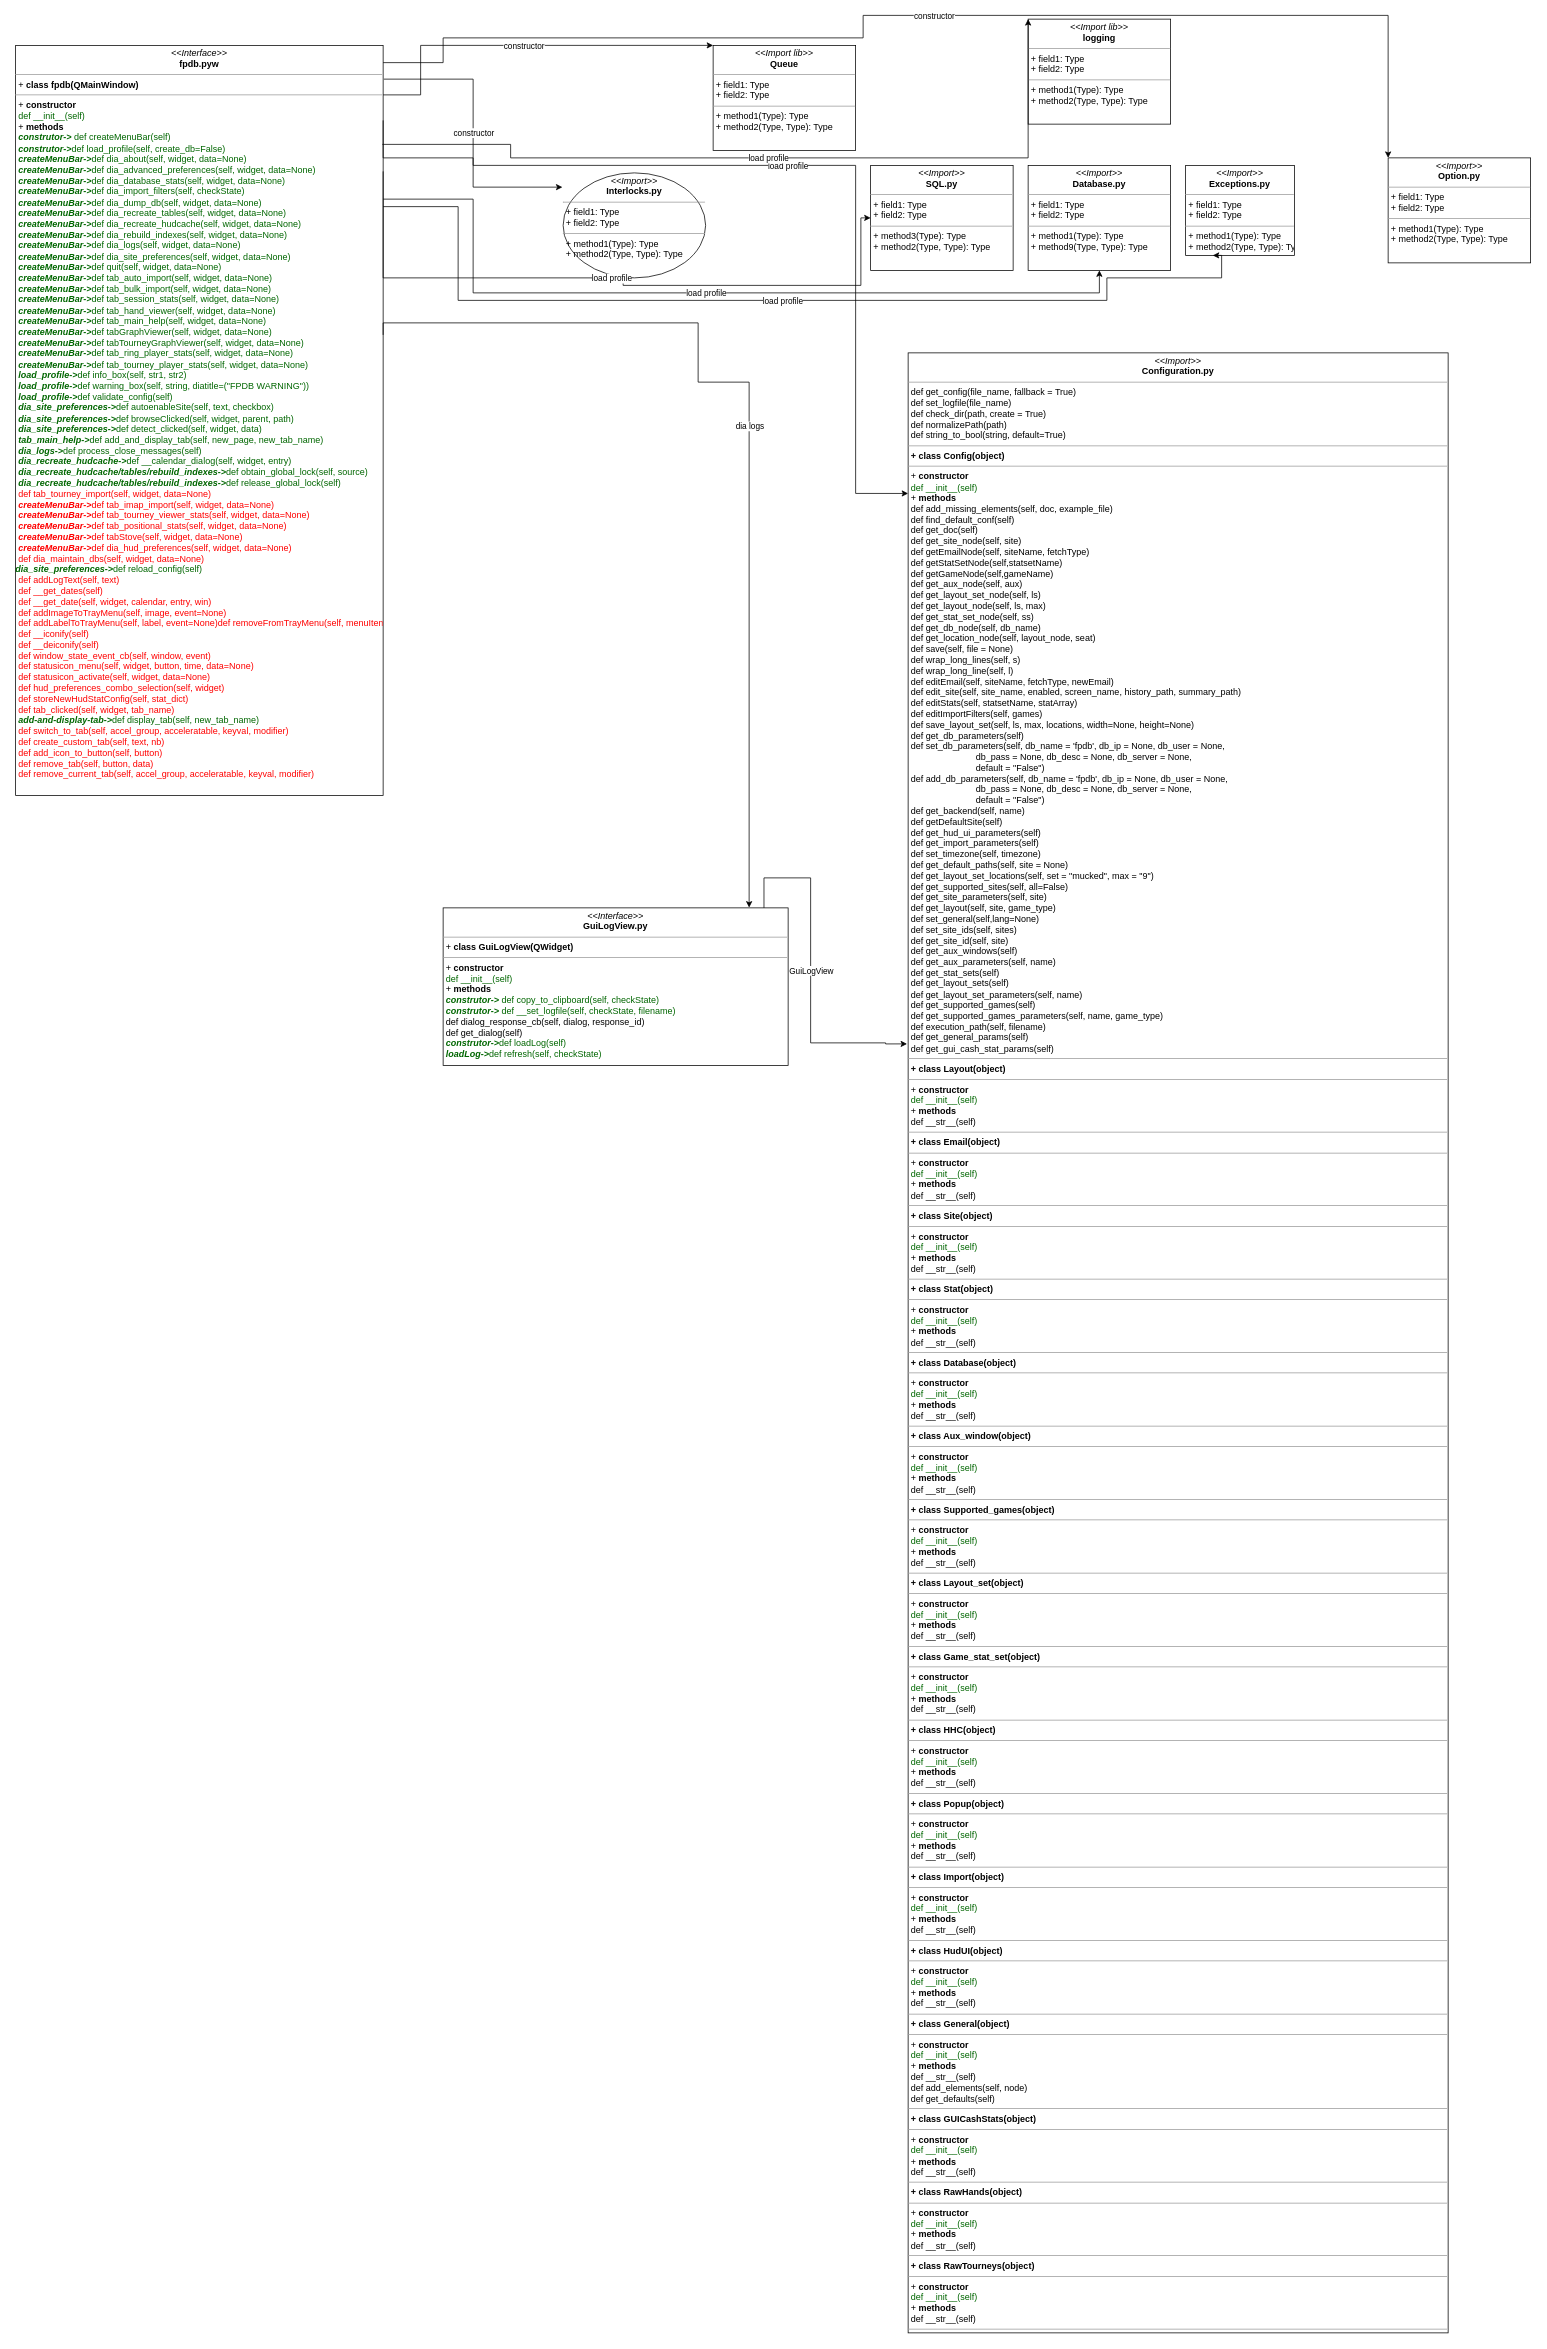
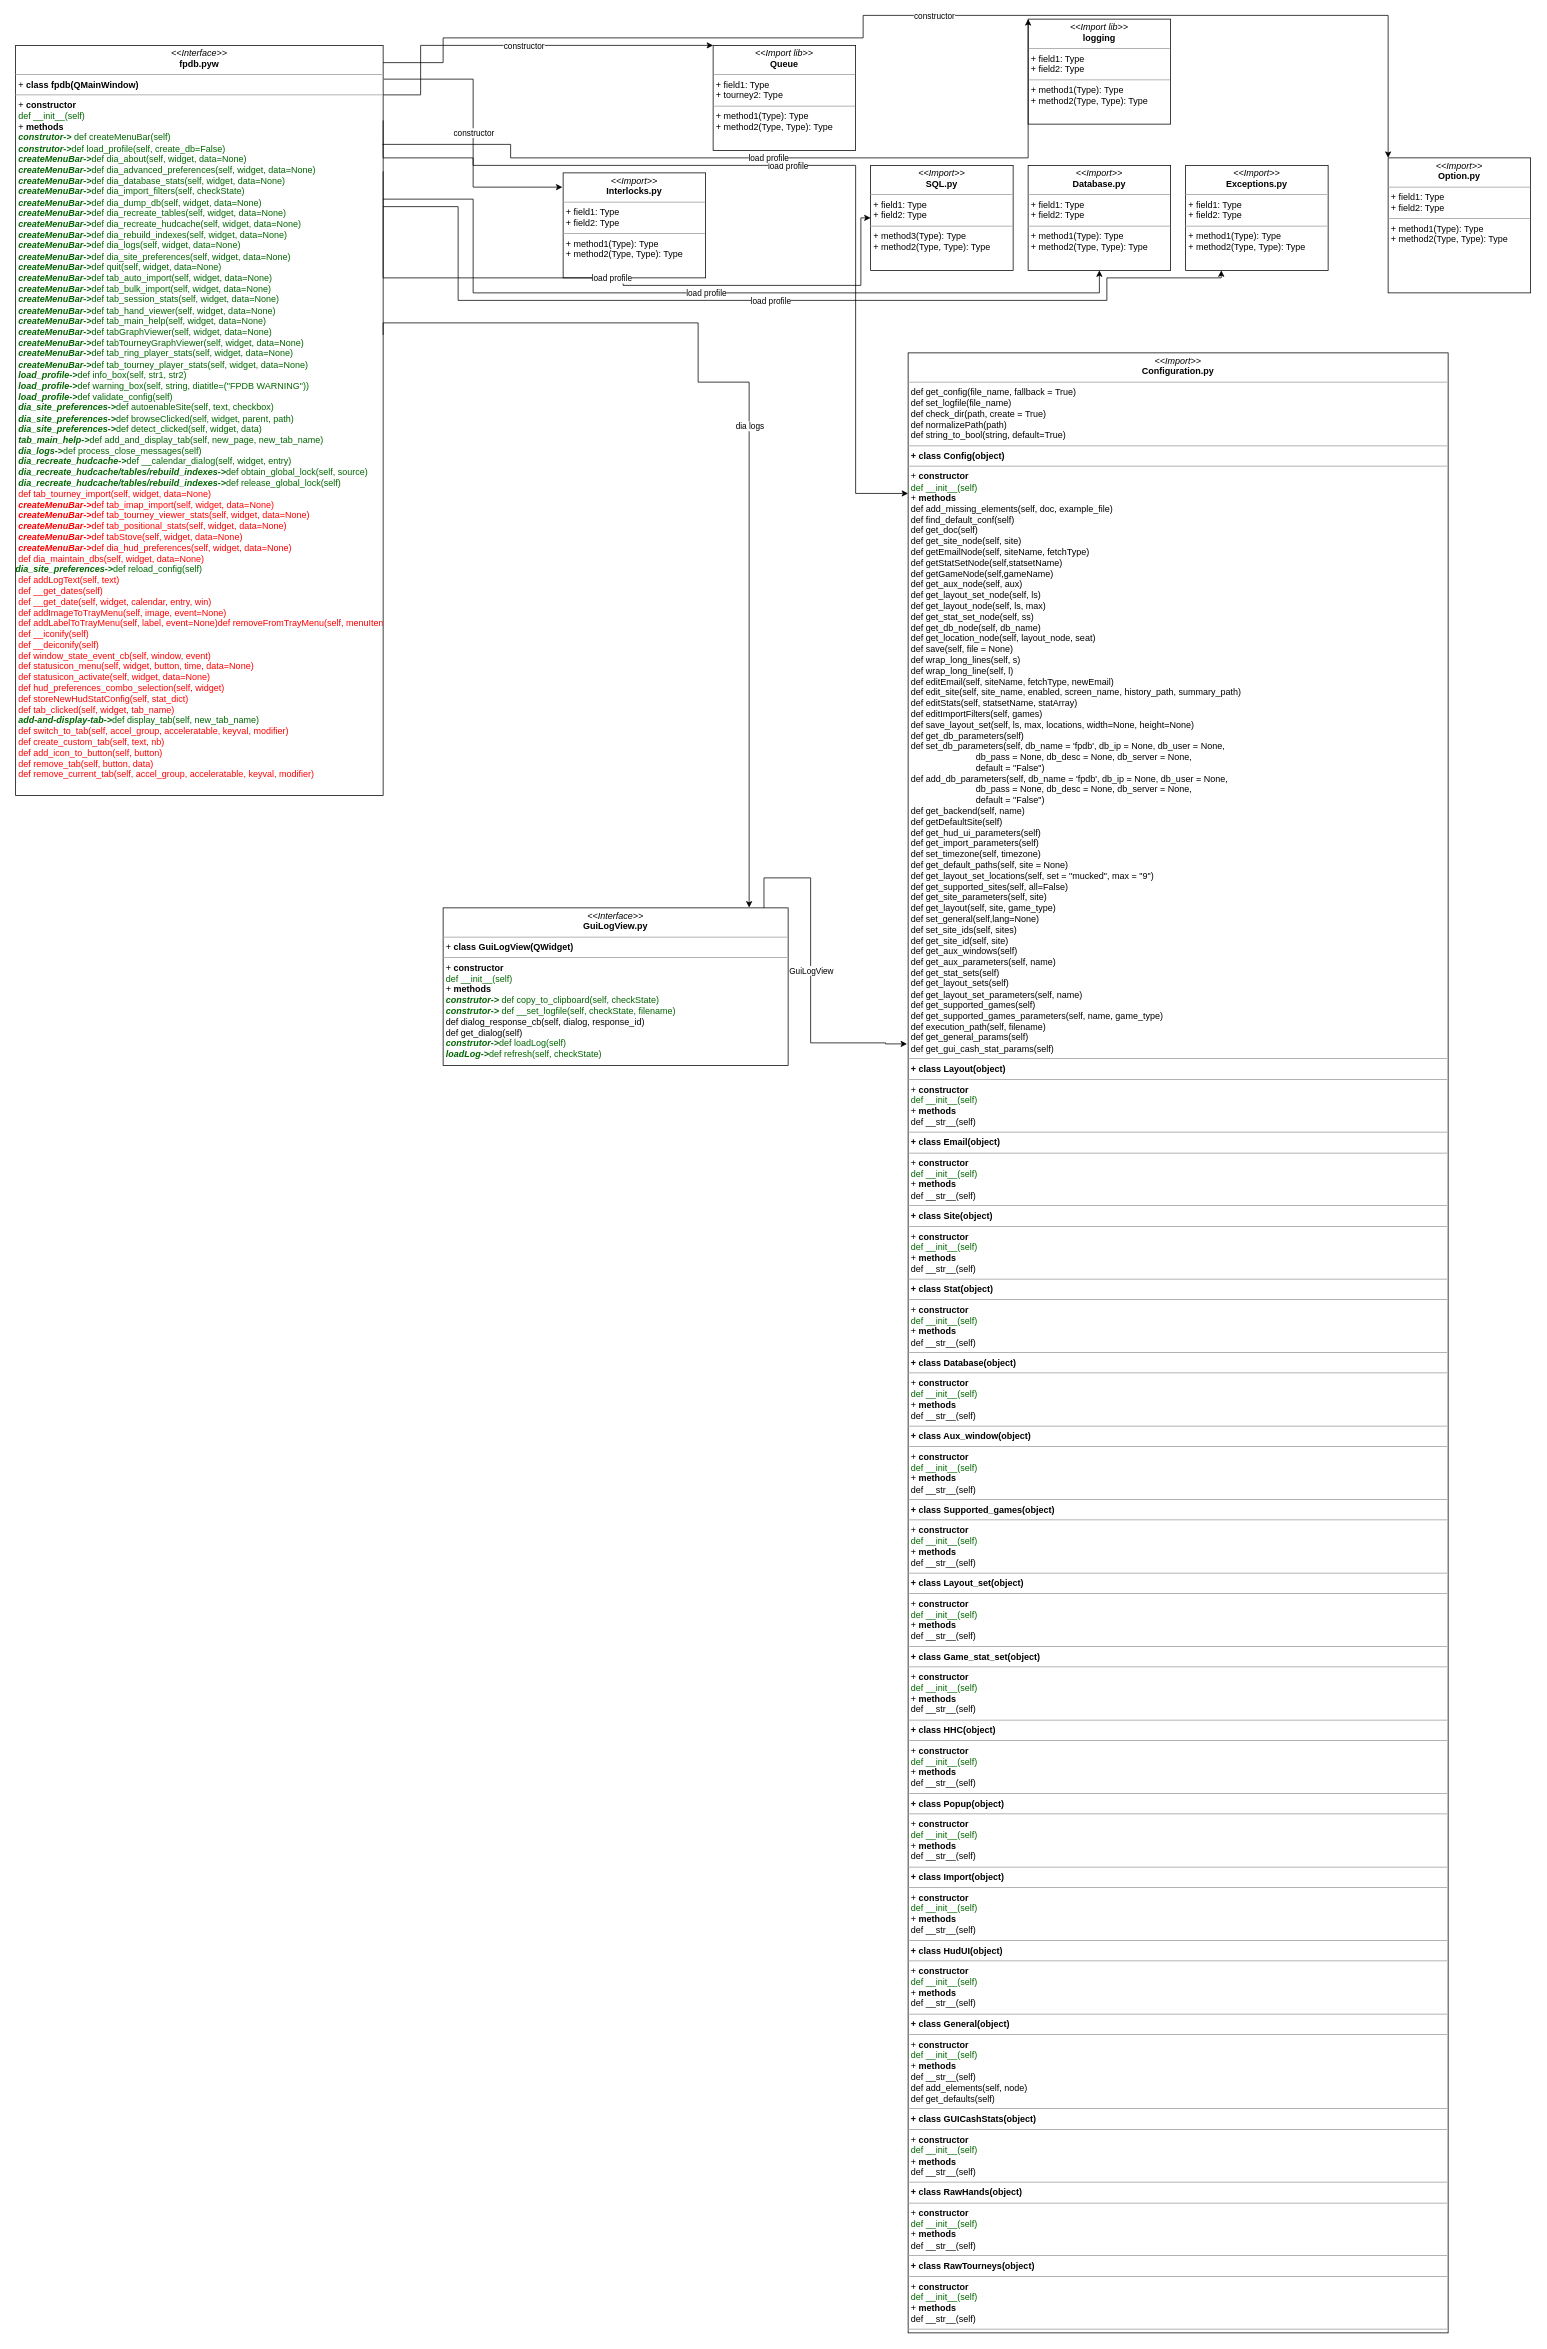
node "<<Import lib>> Queue + field1: Type + field2: Type + method1(Type): Type + method2(Type, Type): Type": label "<<Import lib>> Queue + field1: Type + field2: Type + method1(Type): Type + method2(Type, Type): Type" -> "<<Import lib>> Queue + field1: Type + tourney2: Type + method1(Type): Type + method2(Type, Type): Type"
node "<<Import>> Database.py + field1: Type + field2: Type + method1(Type): Type + method9(Type, Type): Type": label "<<Import>> Database.py + field1: Type + field2: Type + method1(Type): Type + method9(Type, Type): Type" -> "<<Import>> Database.py + field1: Type + field2: Type + method1(Type): Type + method2(Type, Type): Type"
node "<<Import>> Exceptions.py + field1: Type + field2: Type + method1(Type): Type + method2(Type, Type): Type": size 109x90 -> 143x105
node "<<Import>> Option.py + field1: Type + field2: Type + method1(Type): Type + method2(Type, Type): Type": size 143x105 -> 143x135
node "<<Import>> Interlocks.py + field1: Type + field2: Type + method1(Type): Type + method2(Type, Type): Type": shape ellipse -> rectangle
